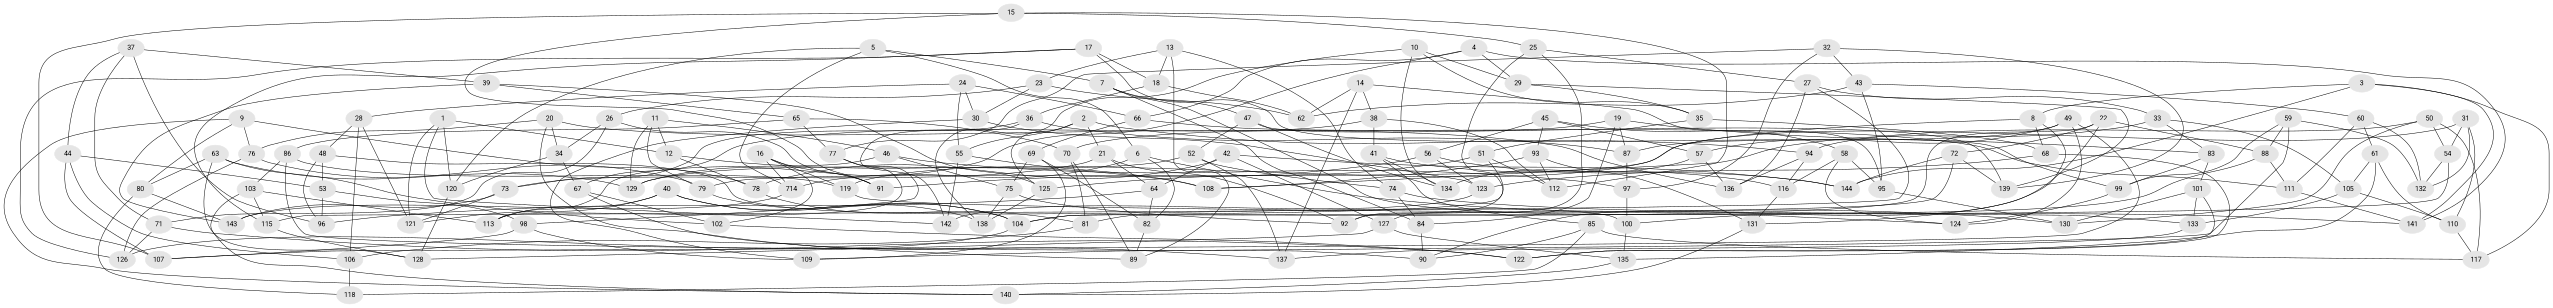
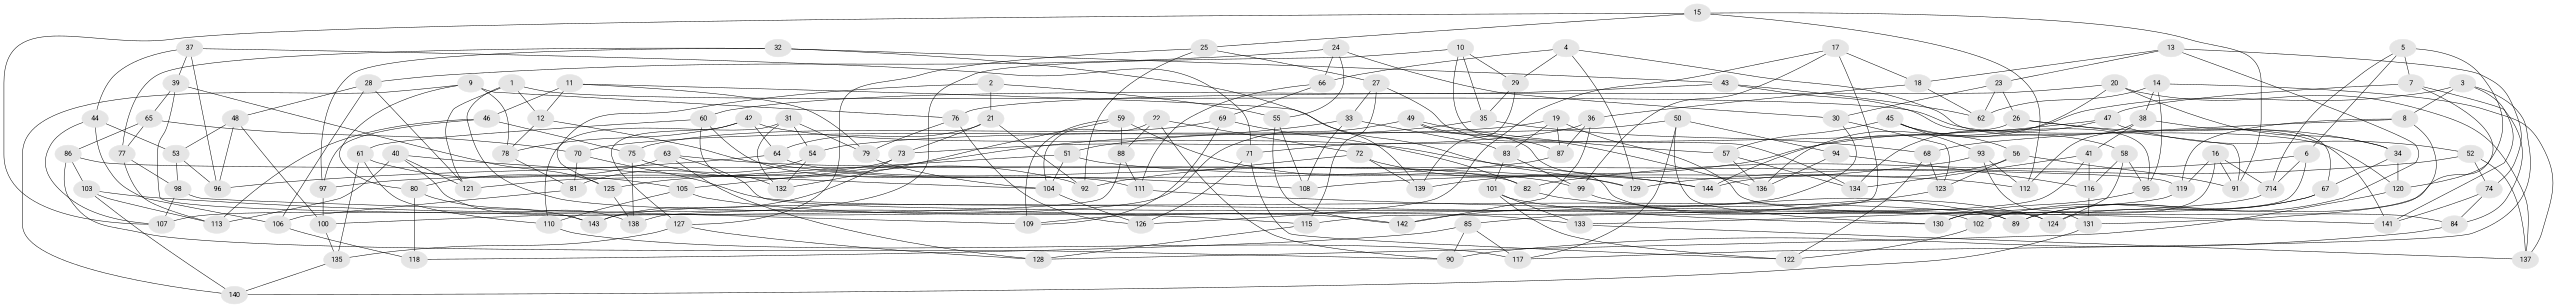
edge "2" -- "94": removed
